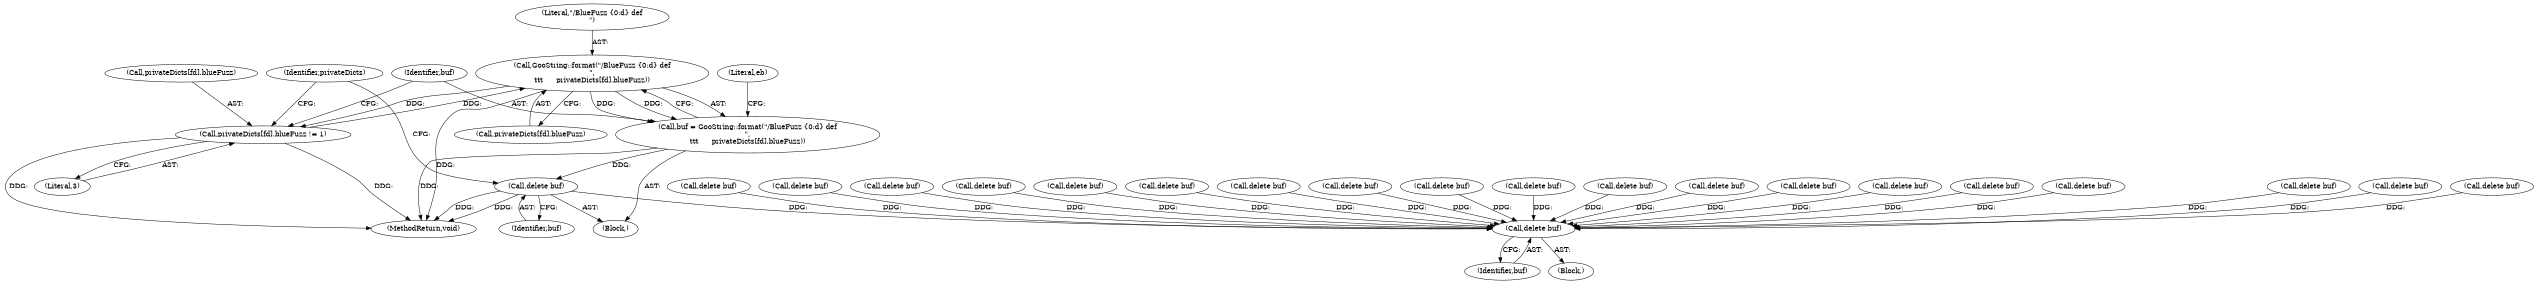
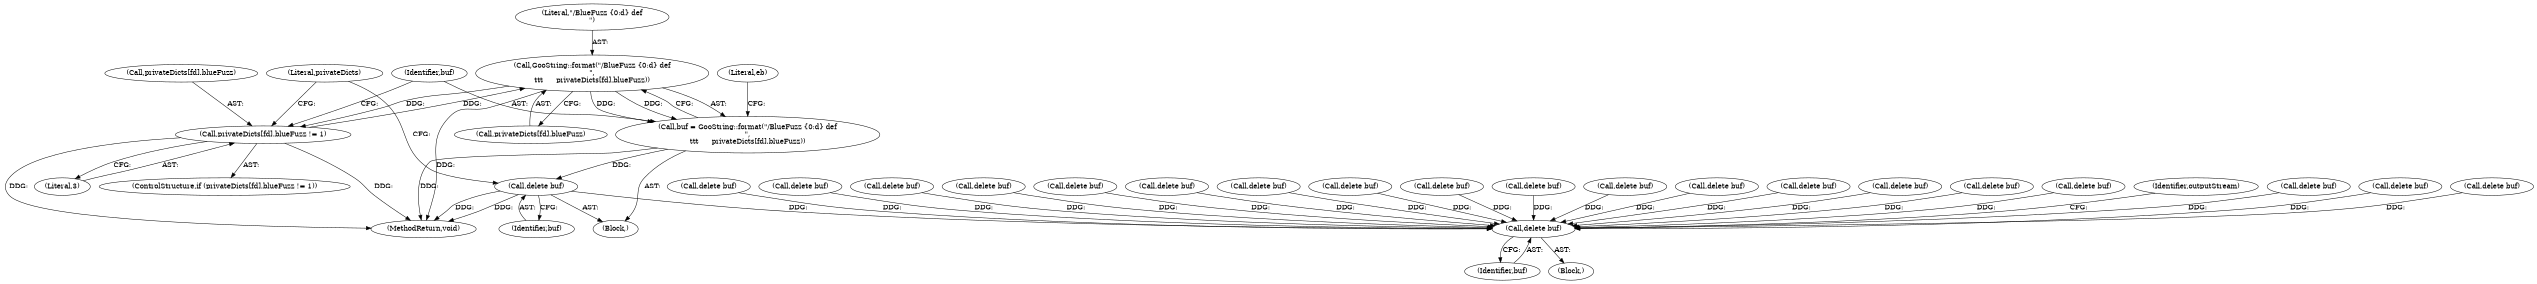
node "(Identifier,privateDicts)": label "(Identifier,privateDicts)" -> "(Literal,privateDicts)"
node "(ControlStructure,if (privateDicts[fd].blueFuzz != 1))": added
node "(Identifier,outputStream)": added
